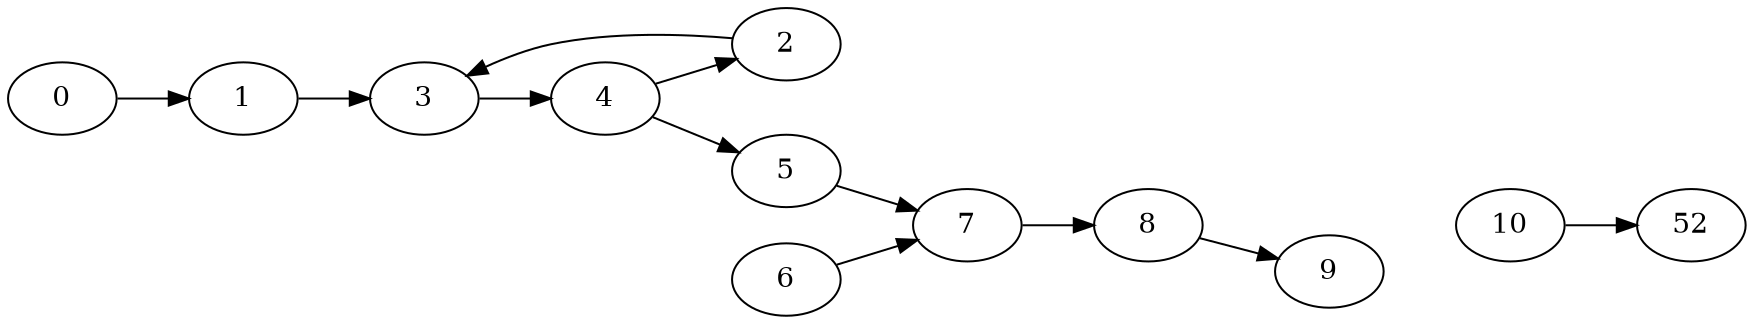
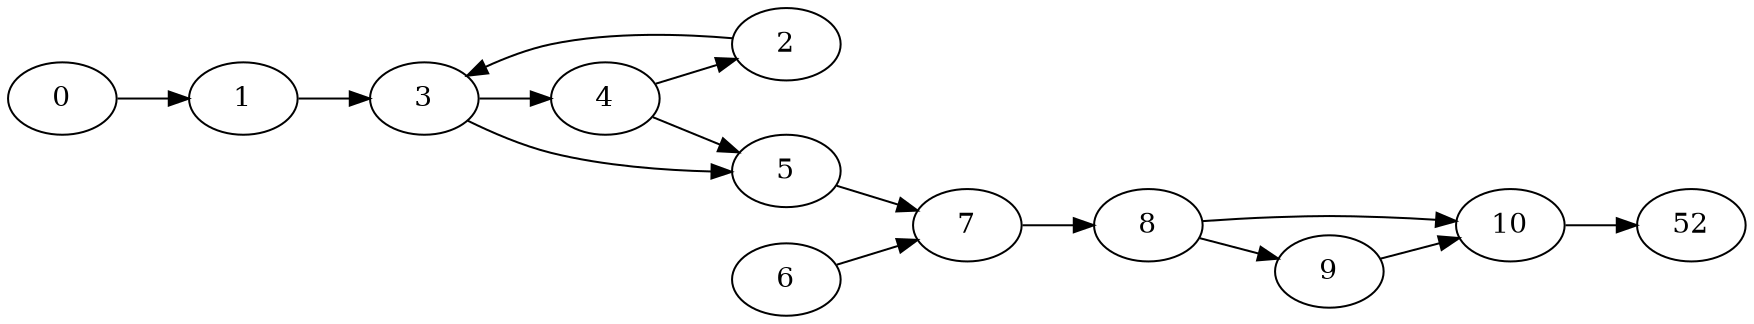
edge "3" -> "5": added
edge "8" -> "10": added
edge "9" -> "10": added
